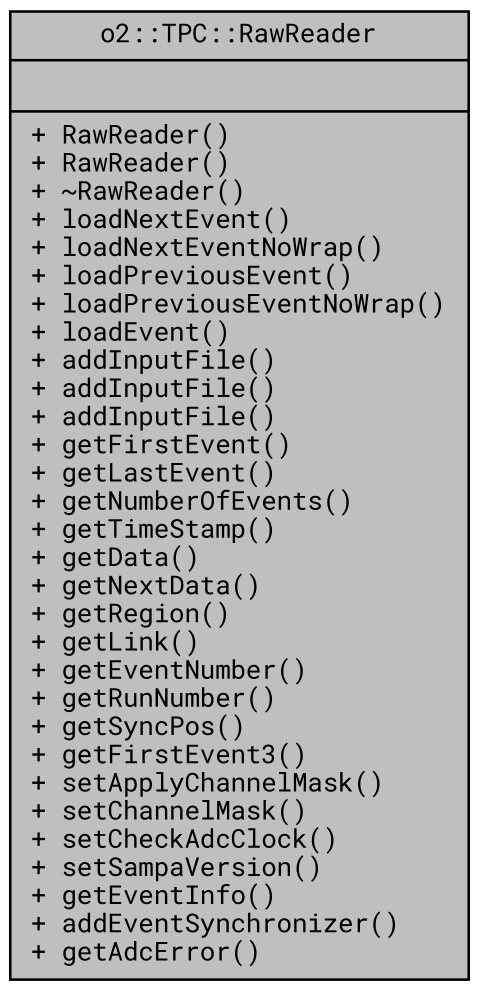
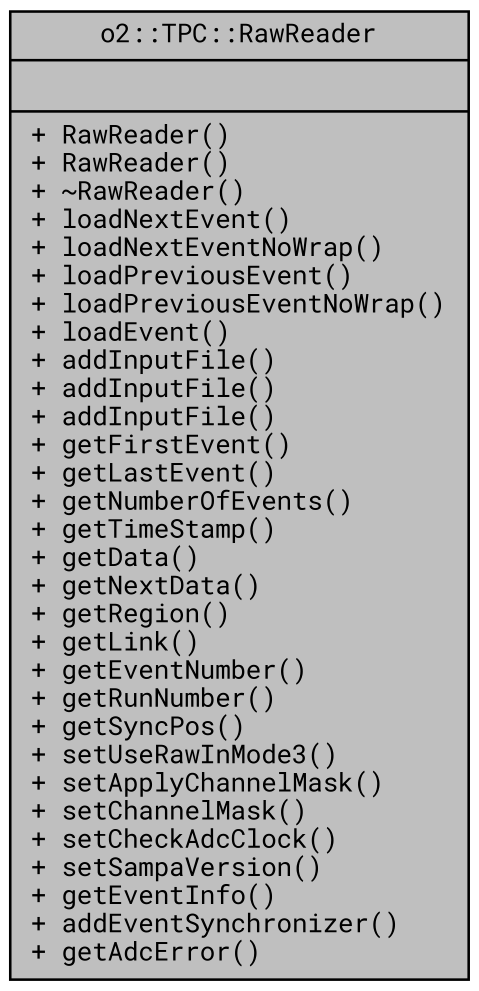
node "o2::TPC::RawReader": text "+ getFirstEvent3()" -> "+ setUseRawInMode3()"
